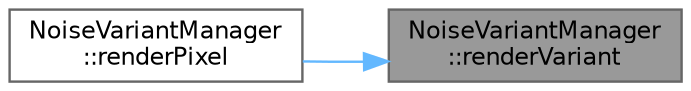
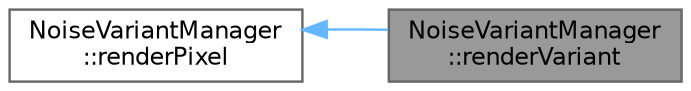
edge "NoiseVariantManager ::renderPixel" -> "NoiseVariantManager ::renderVariant": reversed
